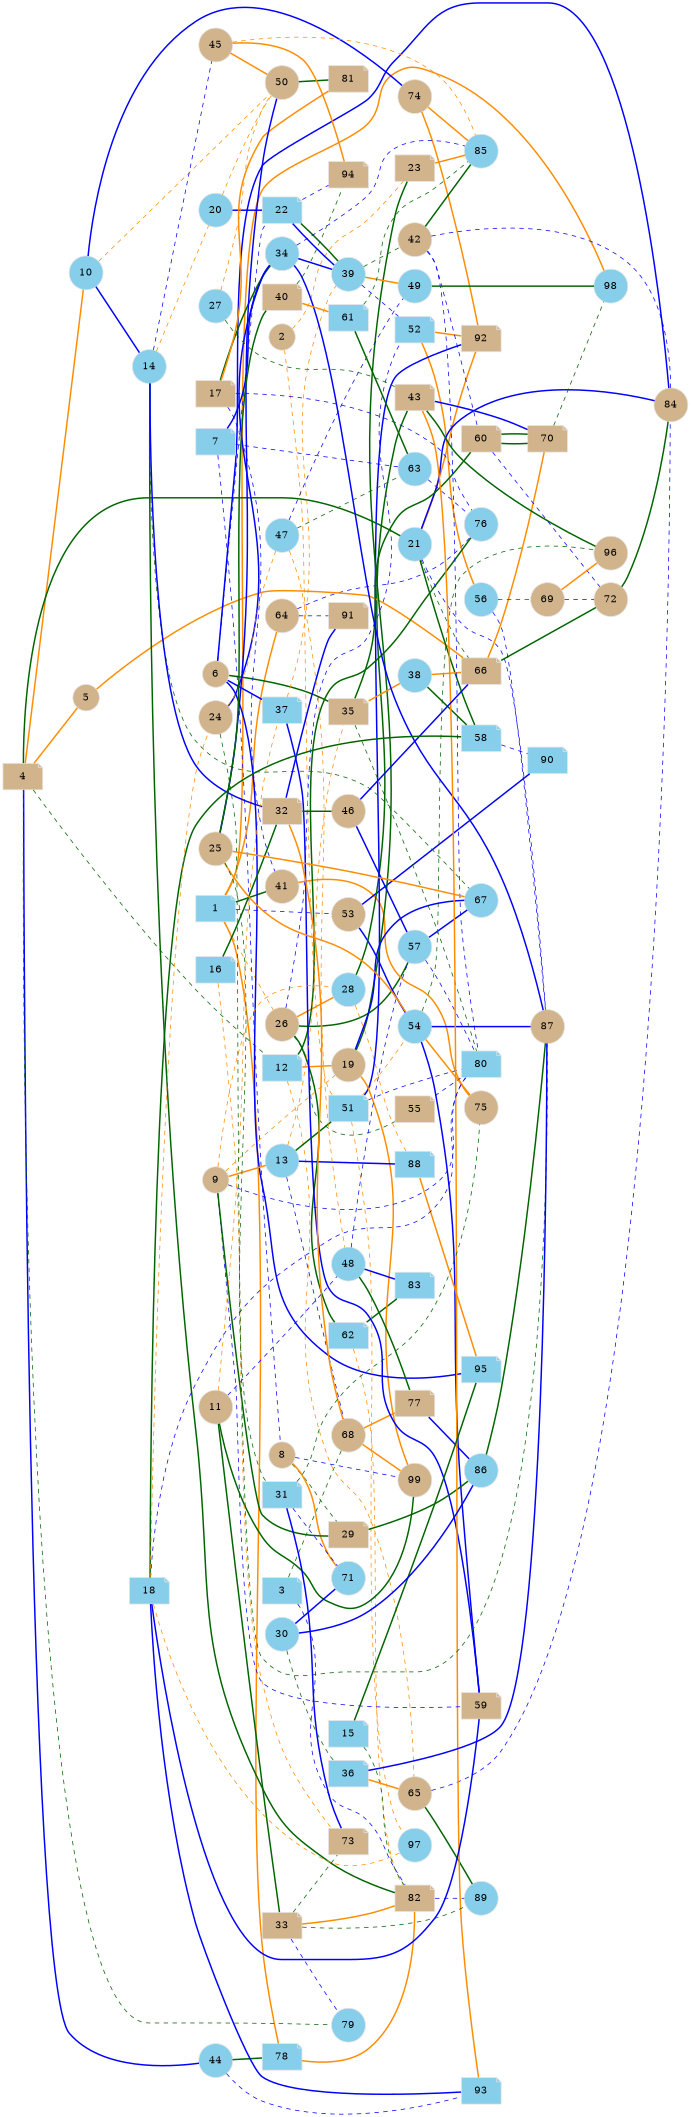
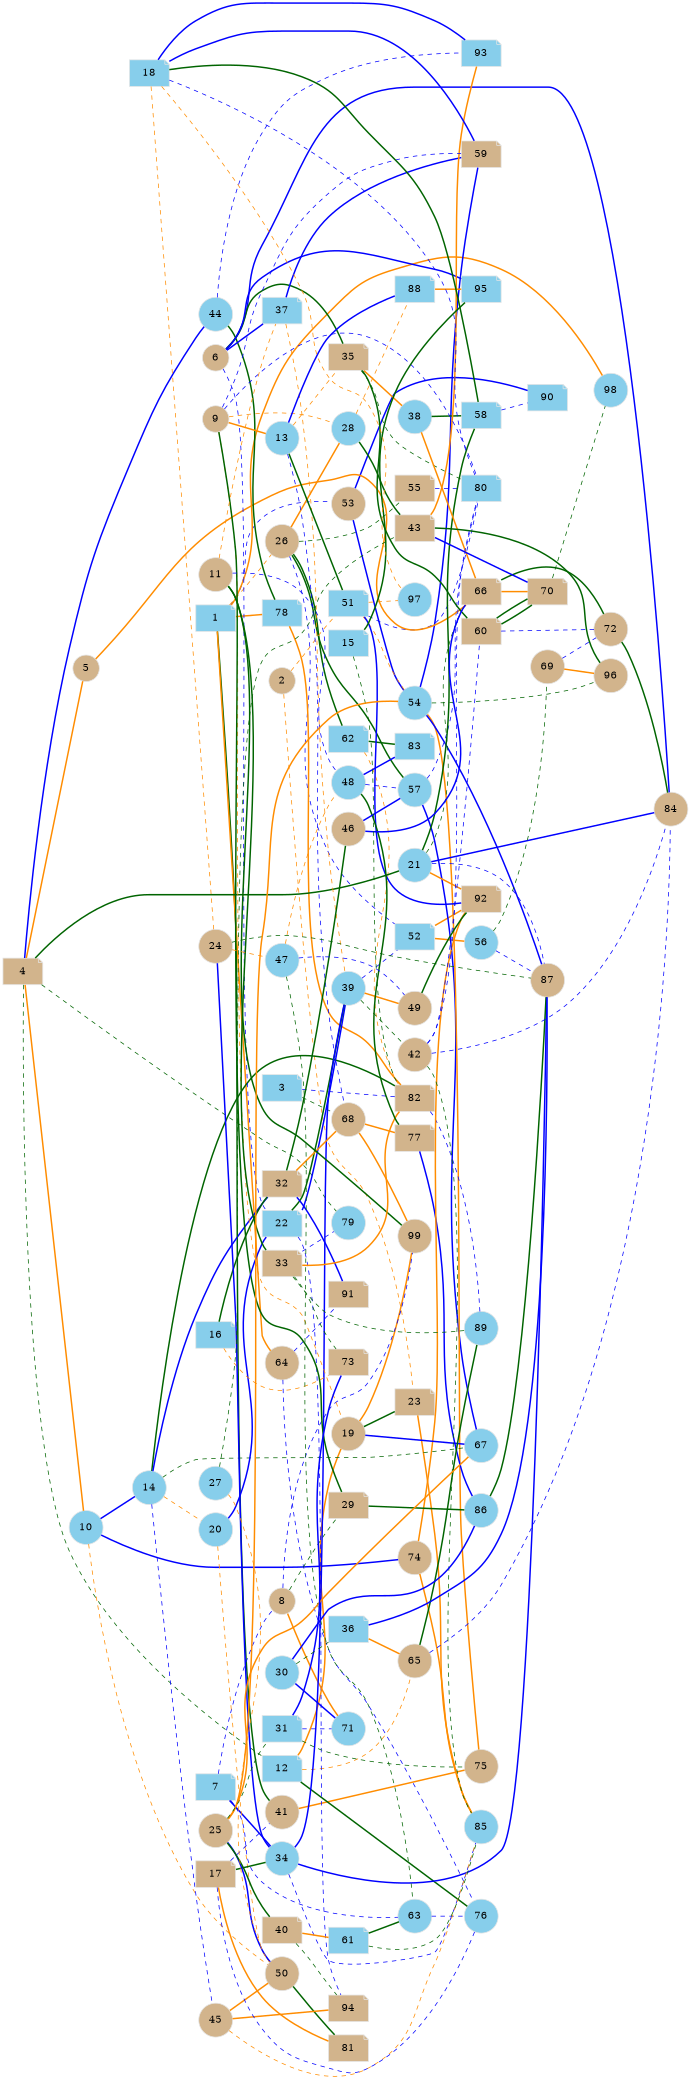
edge "85" -- "42": style bold -> dashed
node "49": fillcolor skyblue -> tan
edge "49" -- "98": now "49" -- "92"
